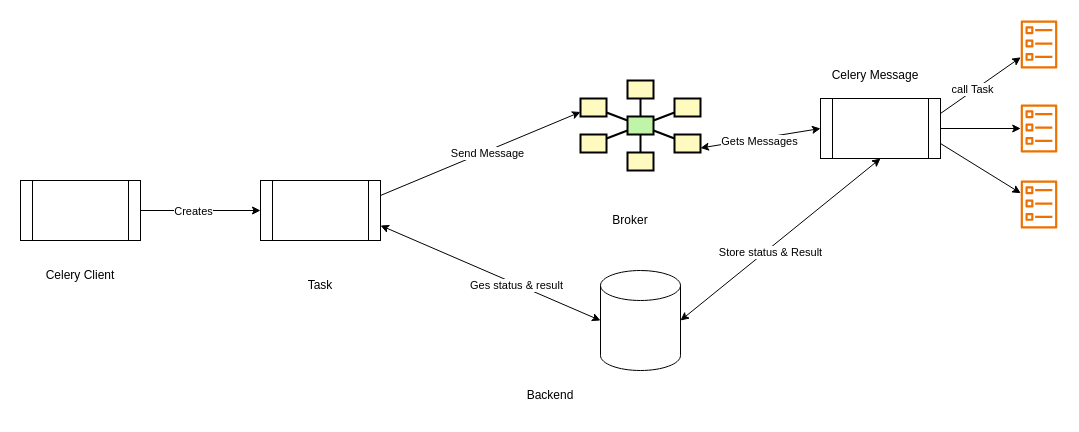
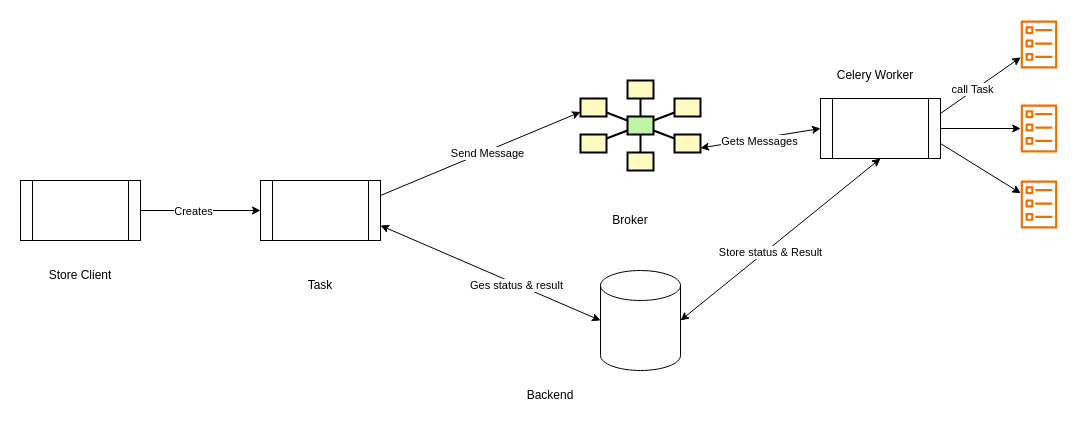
node "Celery Message": label "Celery Message" -> "Celery Worker"
node "Celery Client": label "Celery Client" -> "Store Client"
